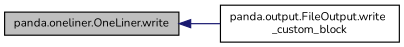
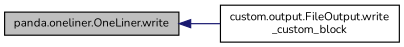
node "panda.output.FileOutput.write _custom_block": label "panda.output.FileOutput.write _custom_block" -> "custom.output.FileOutput.write _custom_block"
